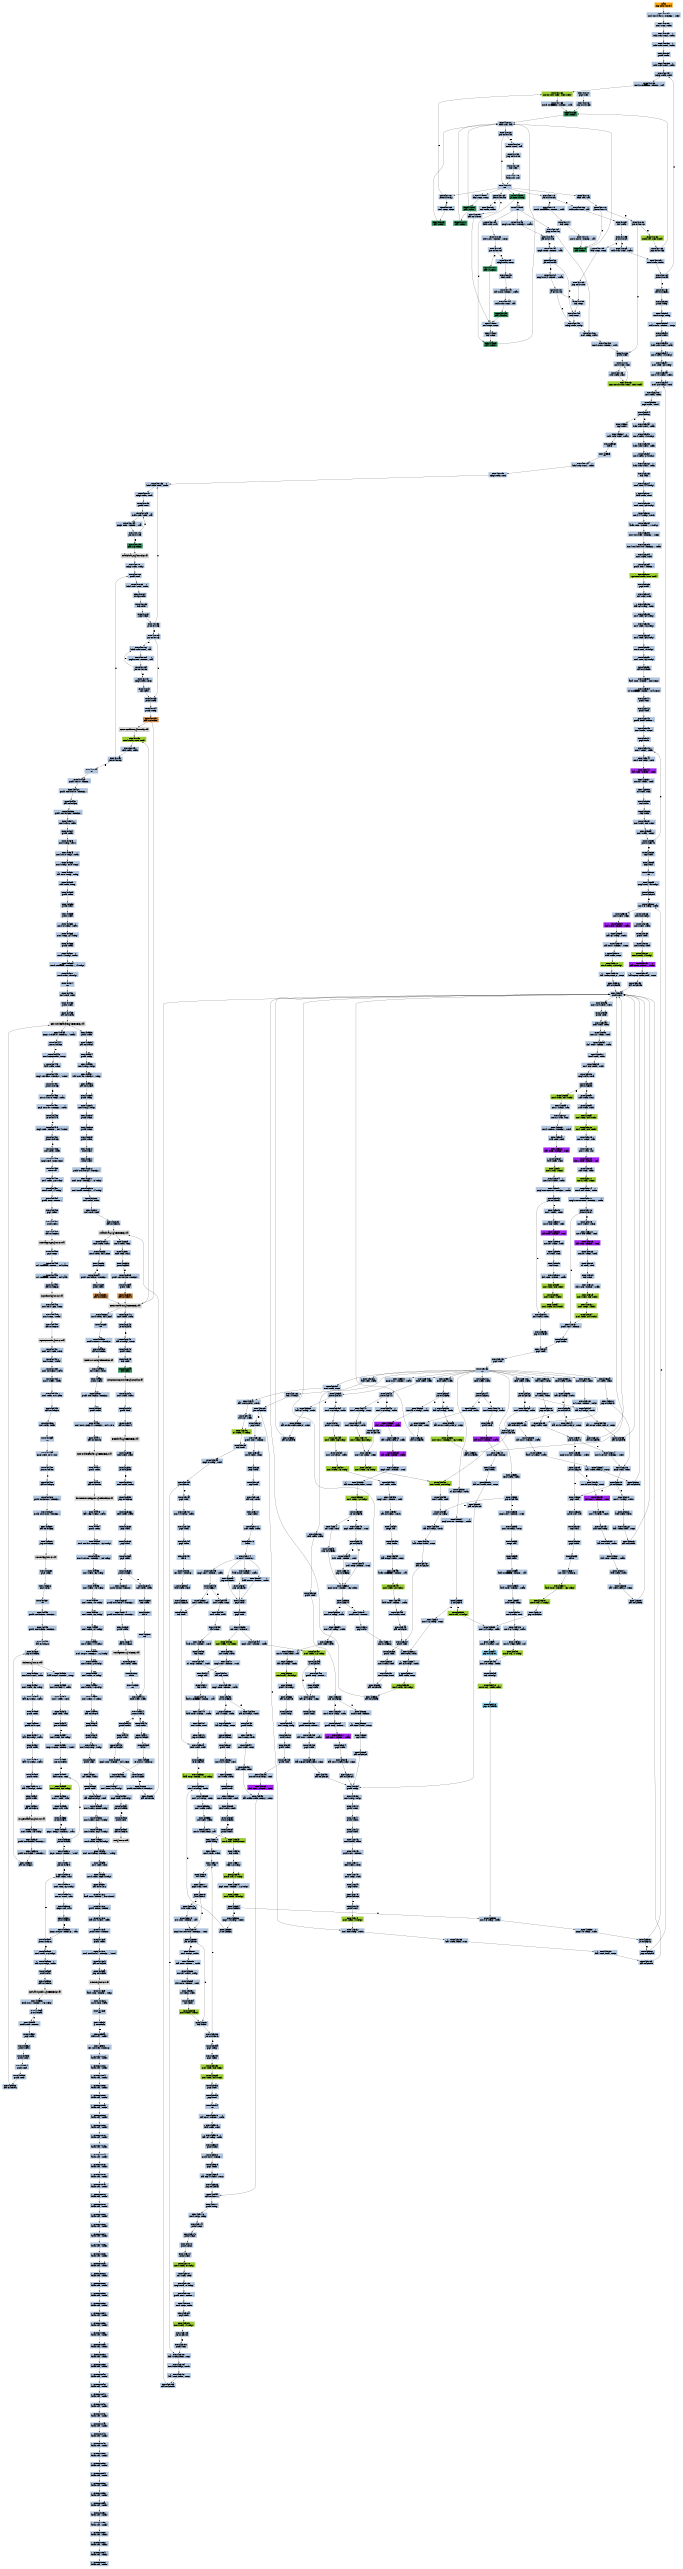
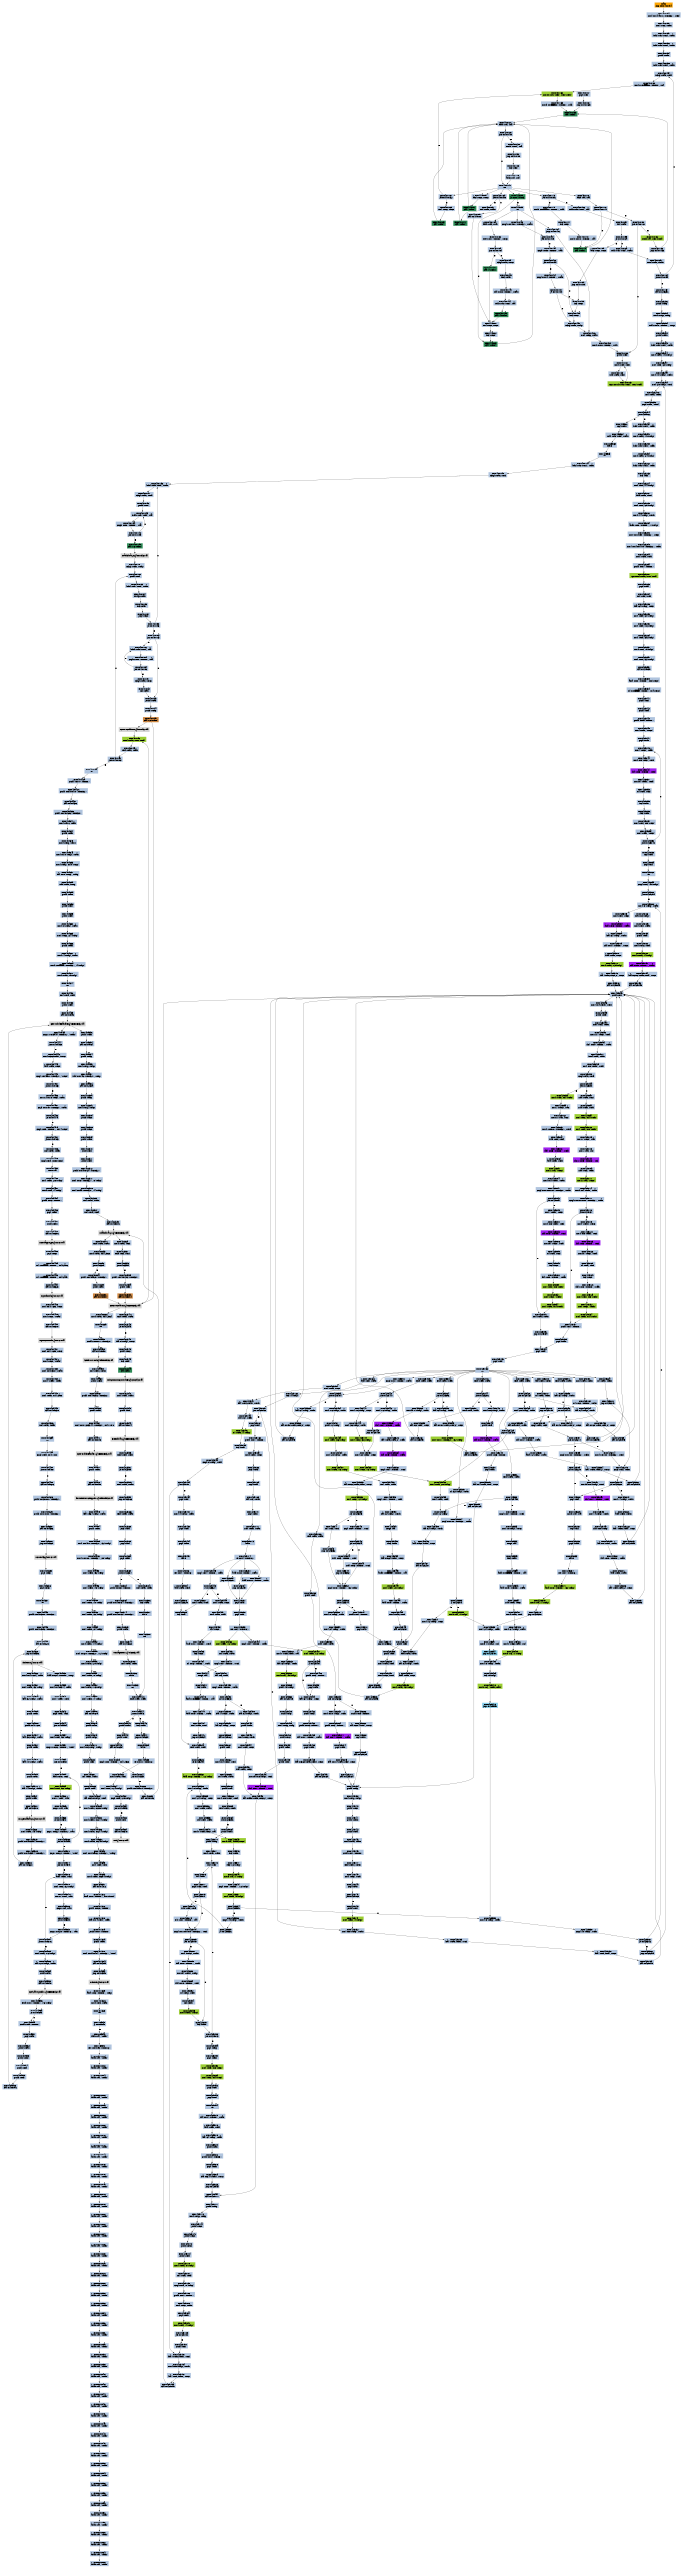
node "0x00000006 addb %al, (%eax)": removed
